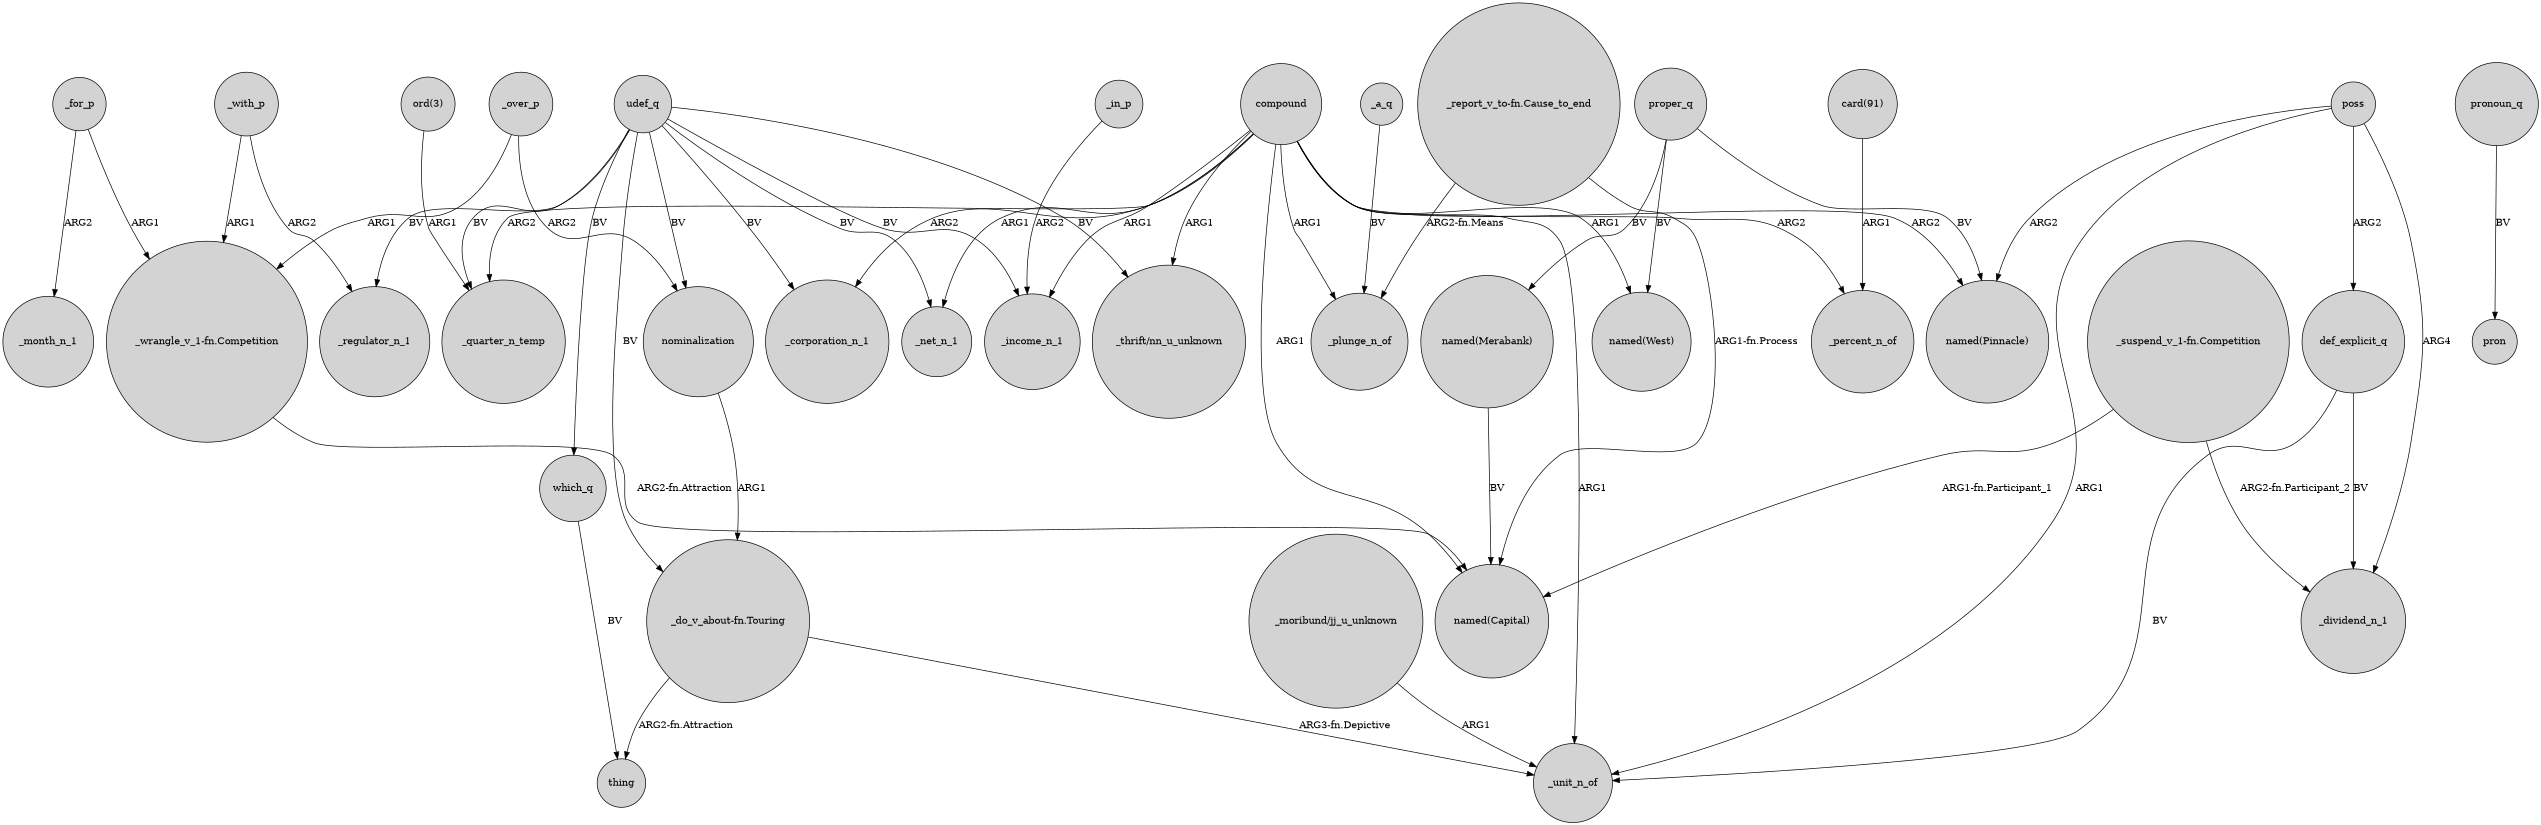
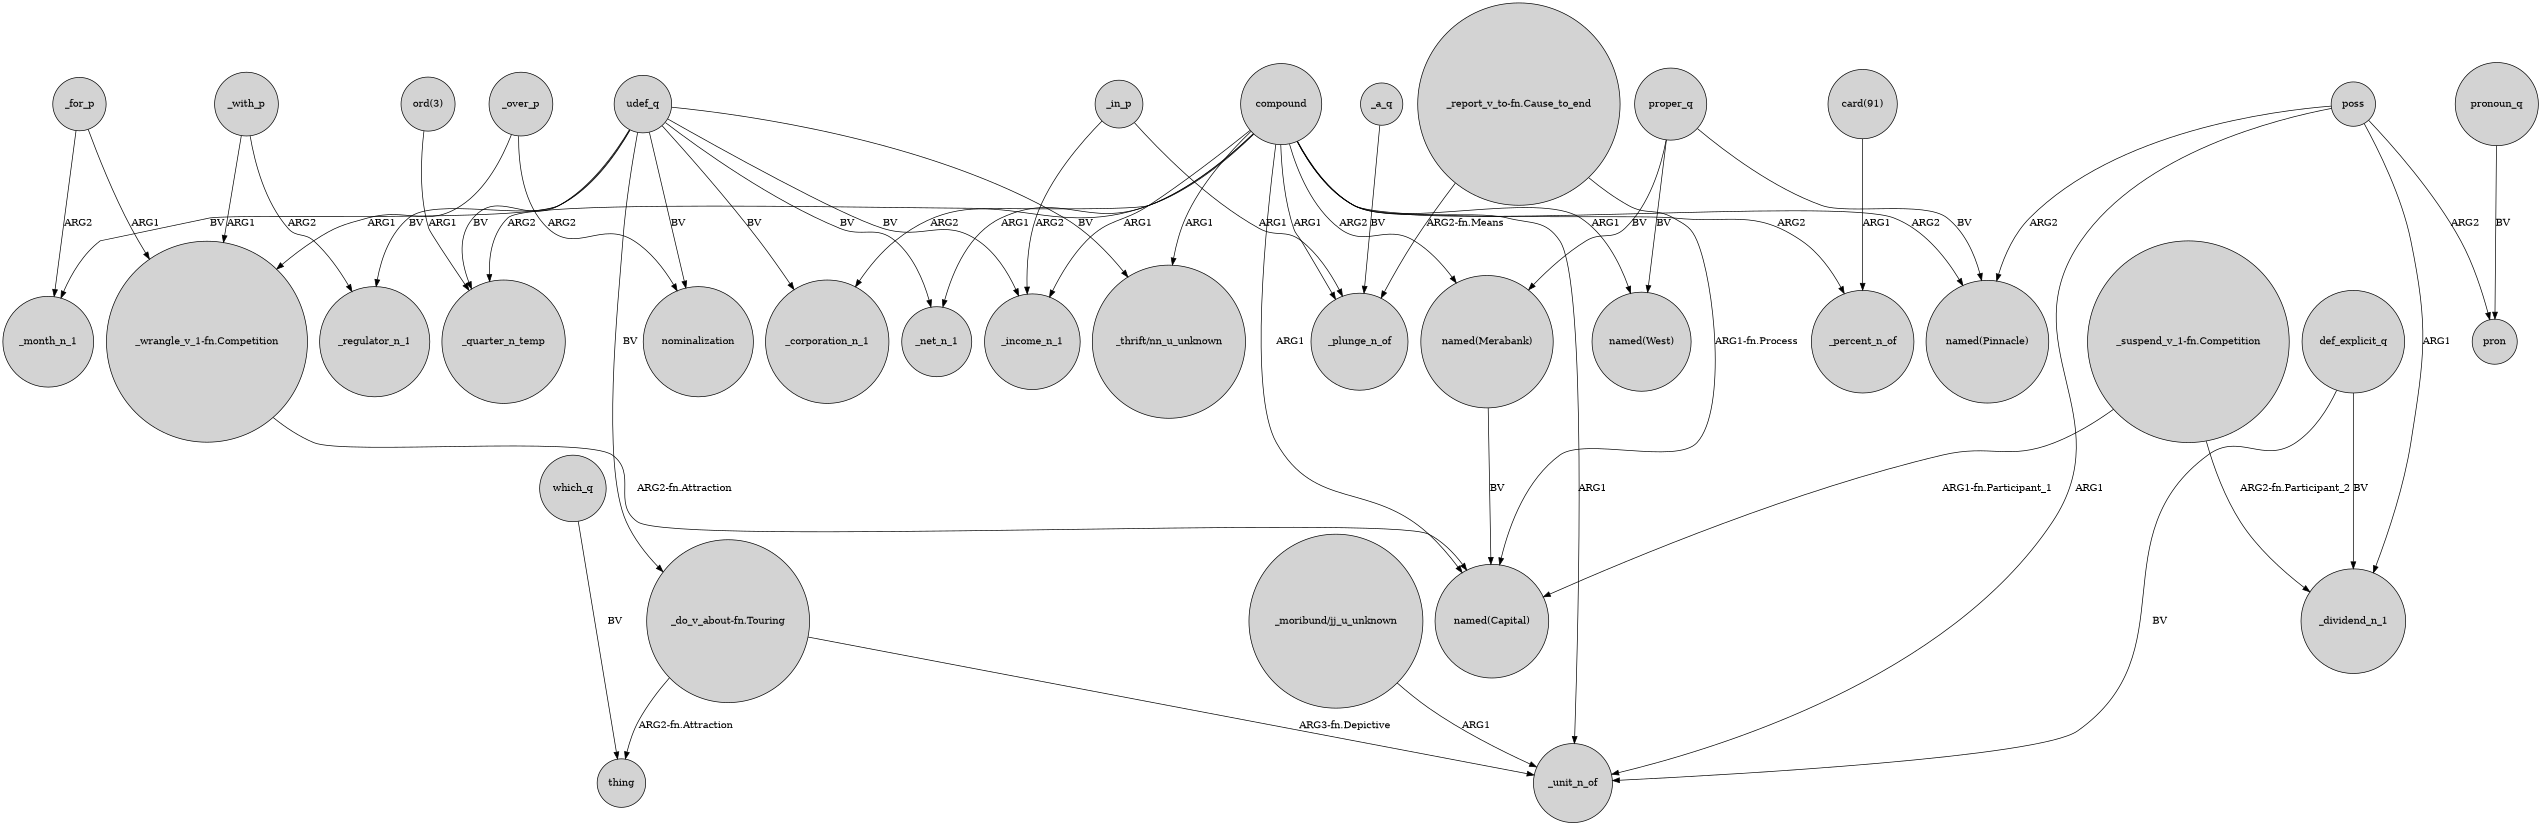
edge "poss" -> "def_explicit_q": now "poss" -> "pron"
edge "_in_p" -> "_plunge_n_of": added, label "ARG1"
edge "compound" -> "named(Merabank)": added, label "ARG2"
edge "udef_q" -> "which_q": now "udef_q" -> "_month_n_1"
edge "poss" -> "_dividend_n_1": label "ARG4" -> "ARG1"
edge "nominalization" -> "_do_v_about-fn.Touring": removed, label "ARG1"
